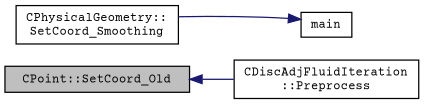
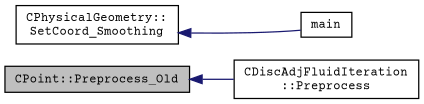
edge "CPhysicalGeometry:: SetCoord_Smoothing" -> "main": reversed
node "CPoint::SetCoord_Old": label "CPoint::SetCoord_Old" -> "CPoint::Preprocess_Old"
